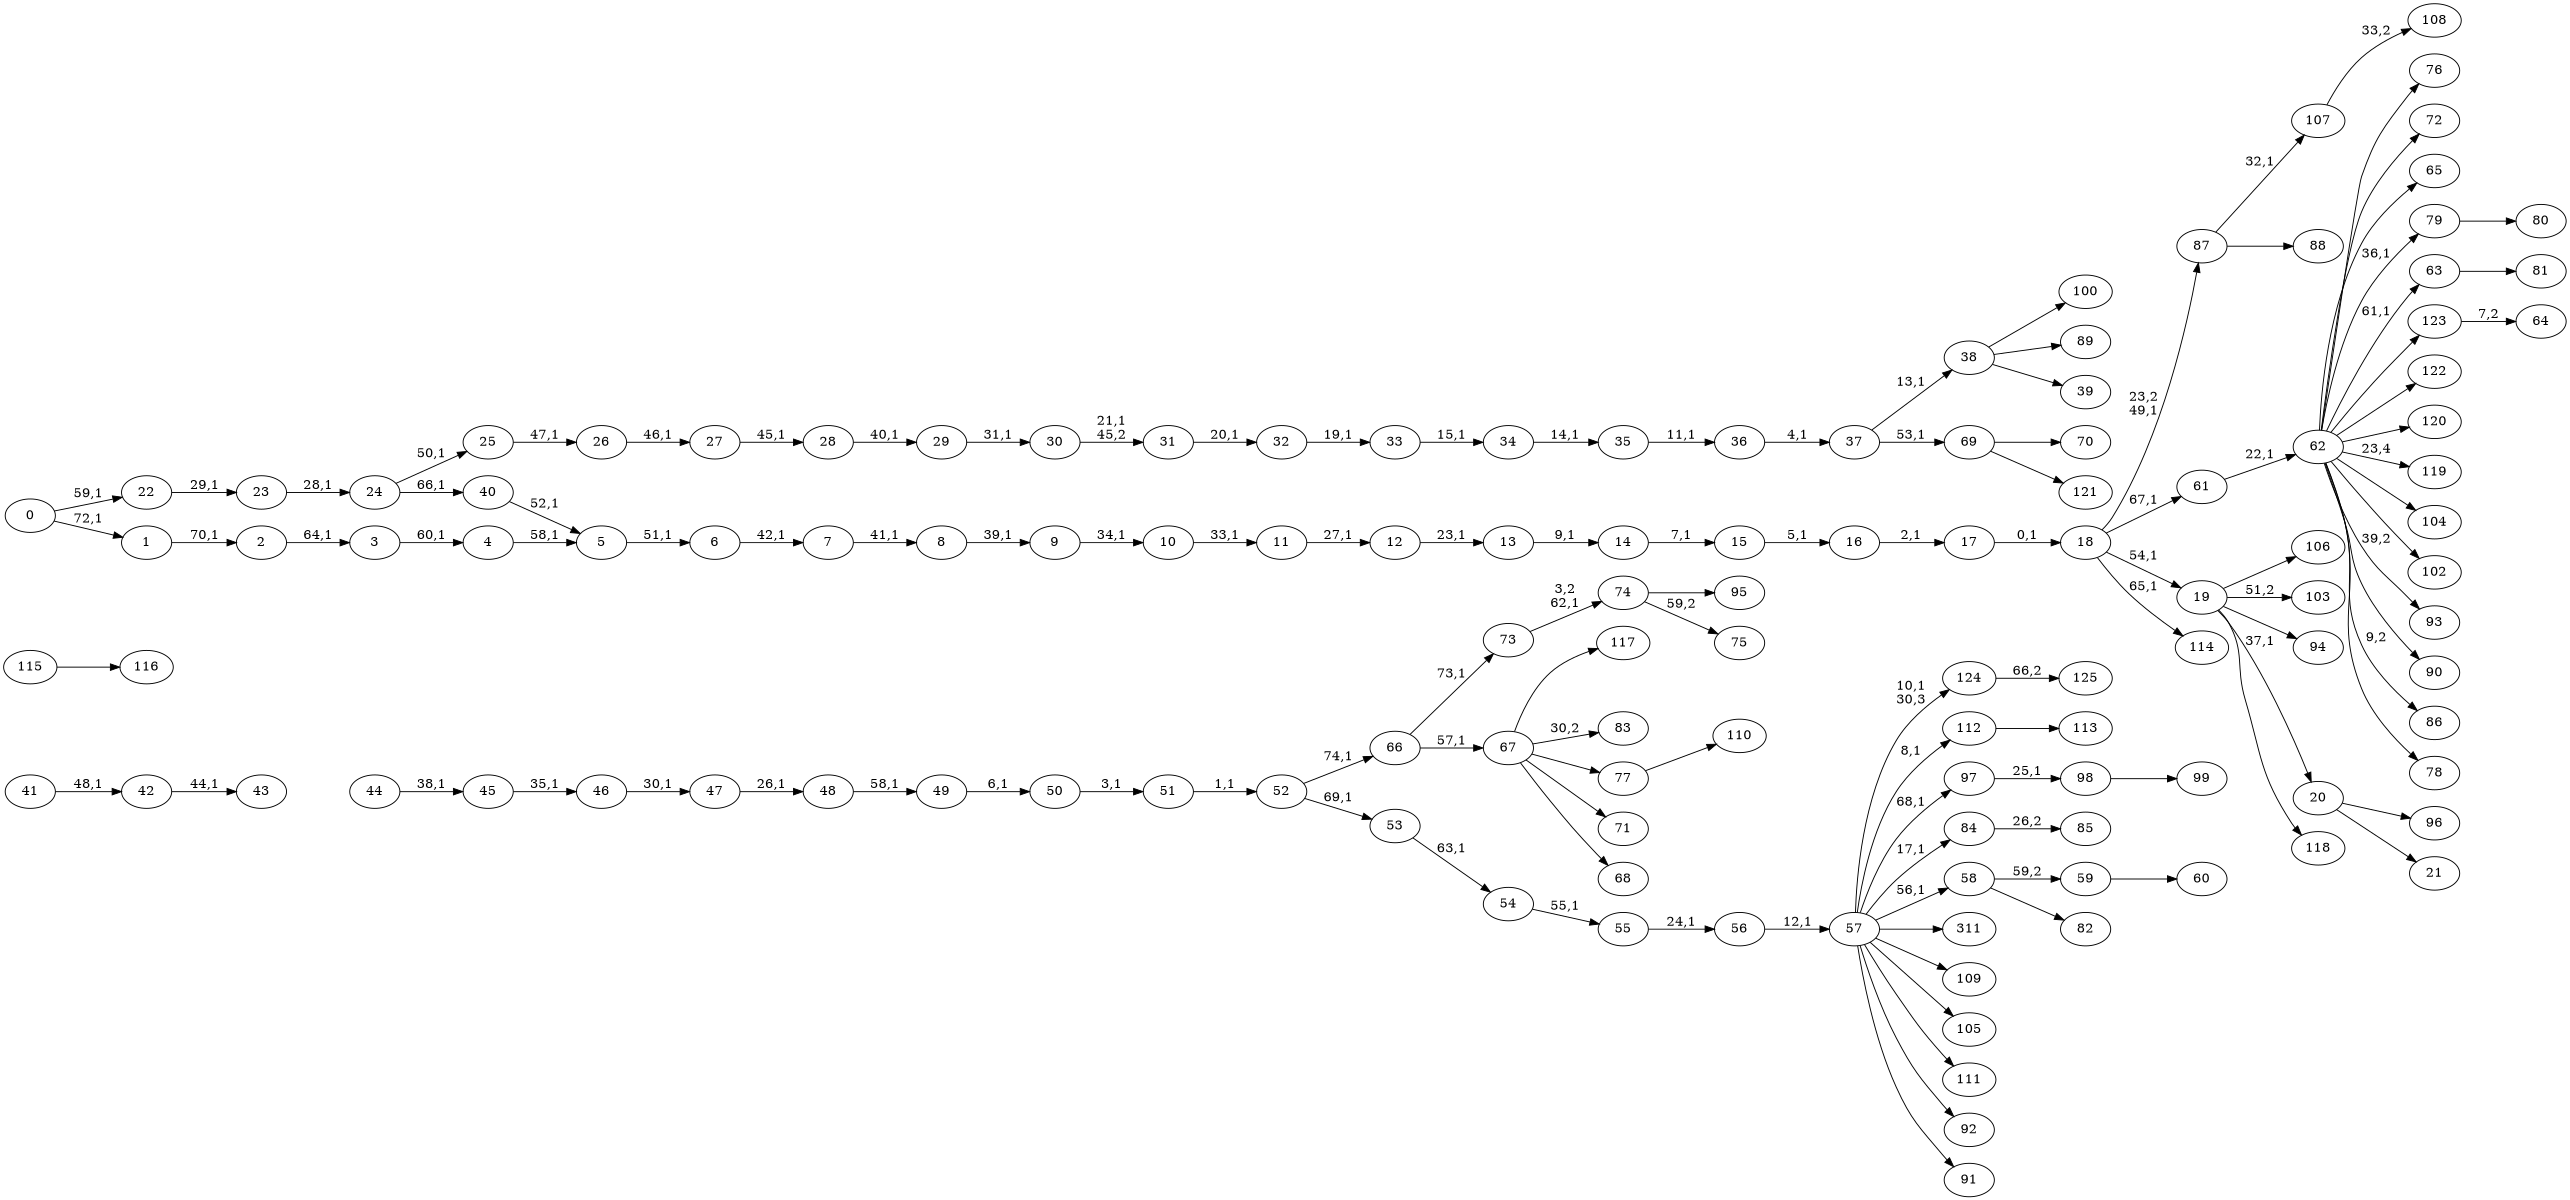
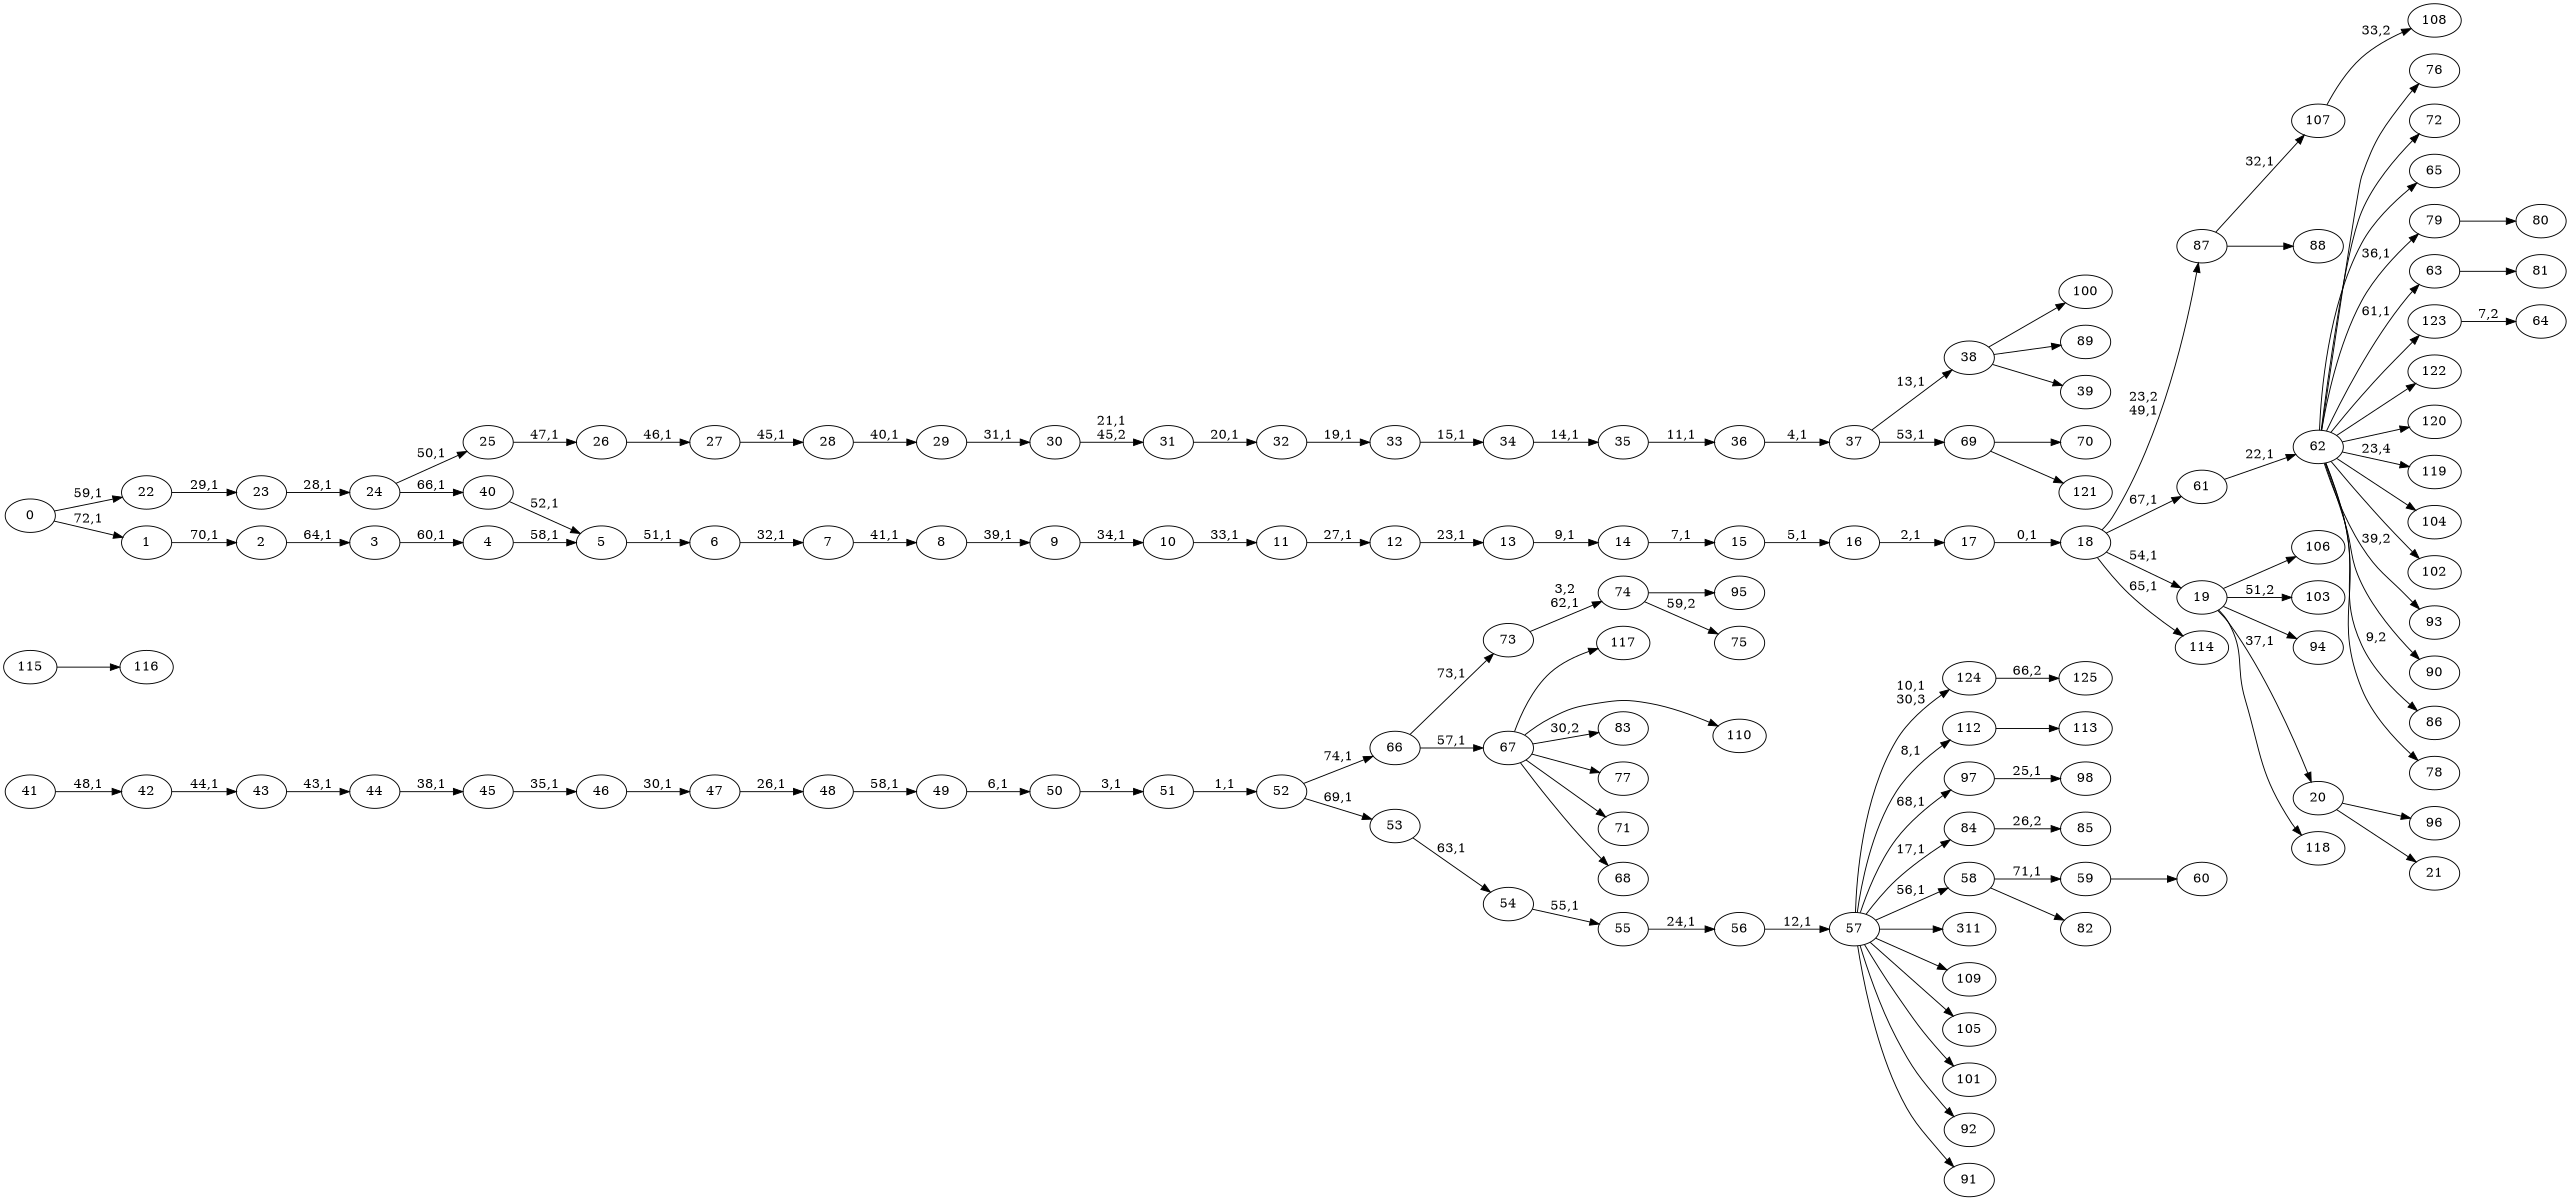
edge "6" -> "7": label "42,1" -> "32,1"
edge "77" -> "110": now "67" -> "110"
node "99": removed
edge "43" -> "44": added, label "43,1"
edge "58" -> "59": label "59,2" -> "71,1"
node "111": label "111" -> "101"
